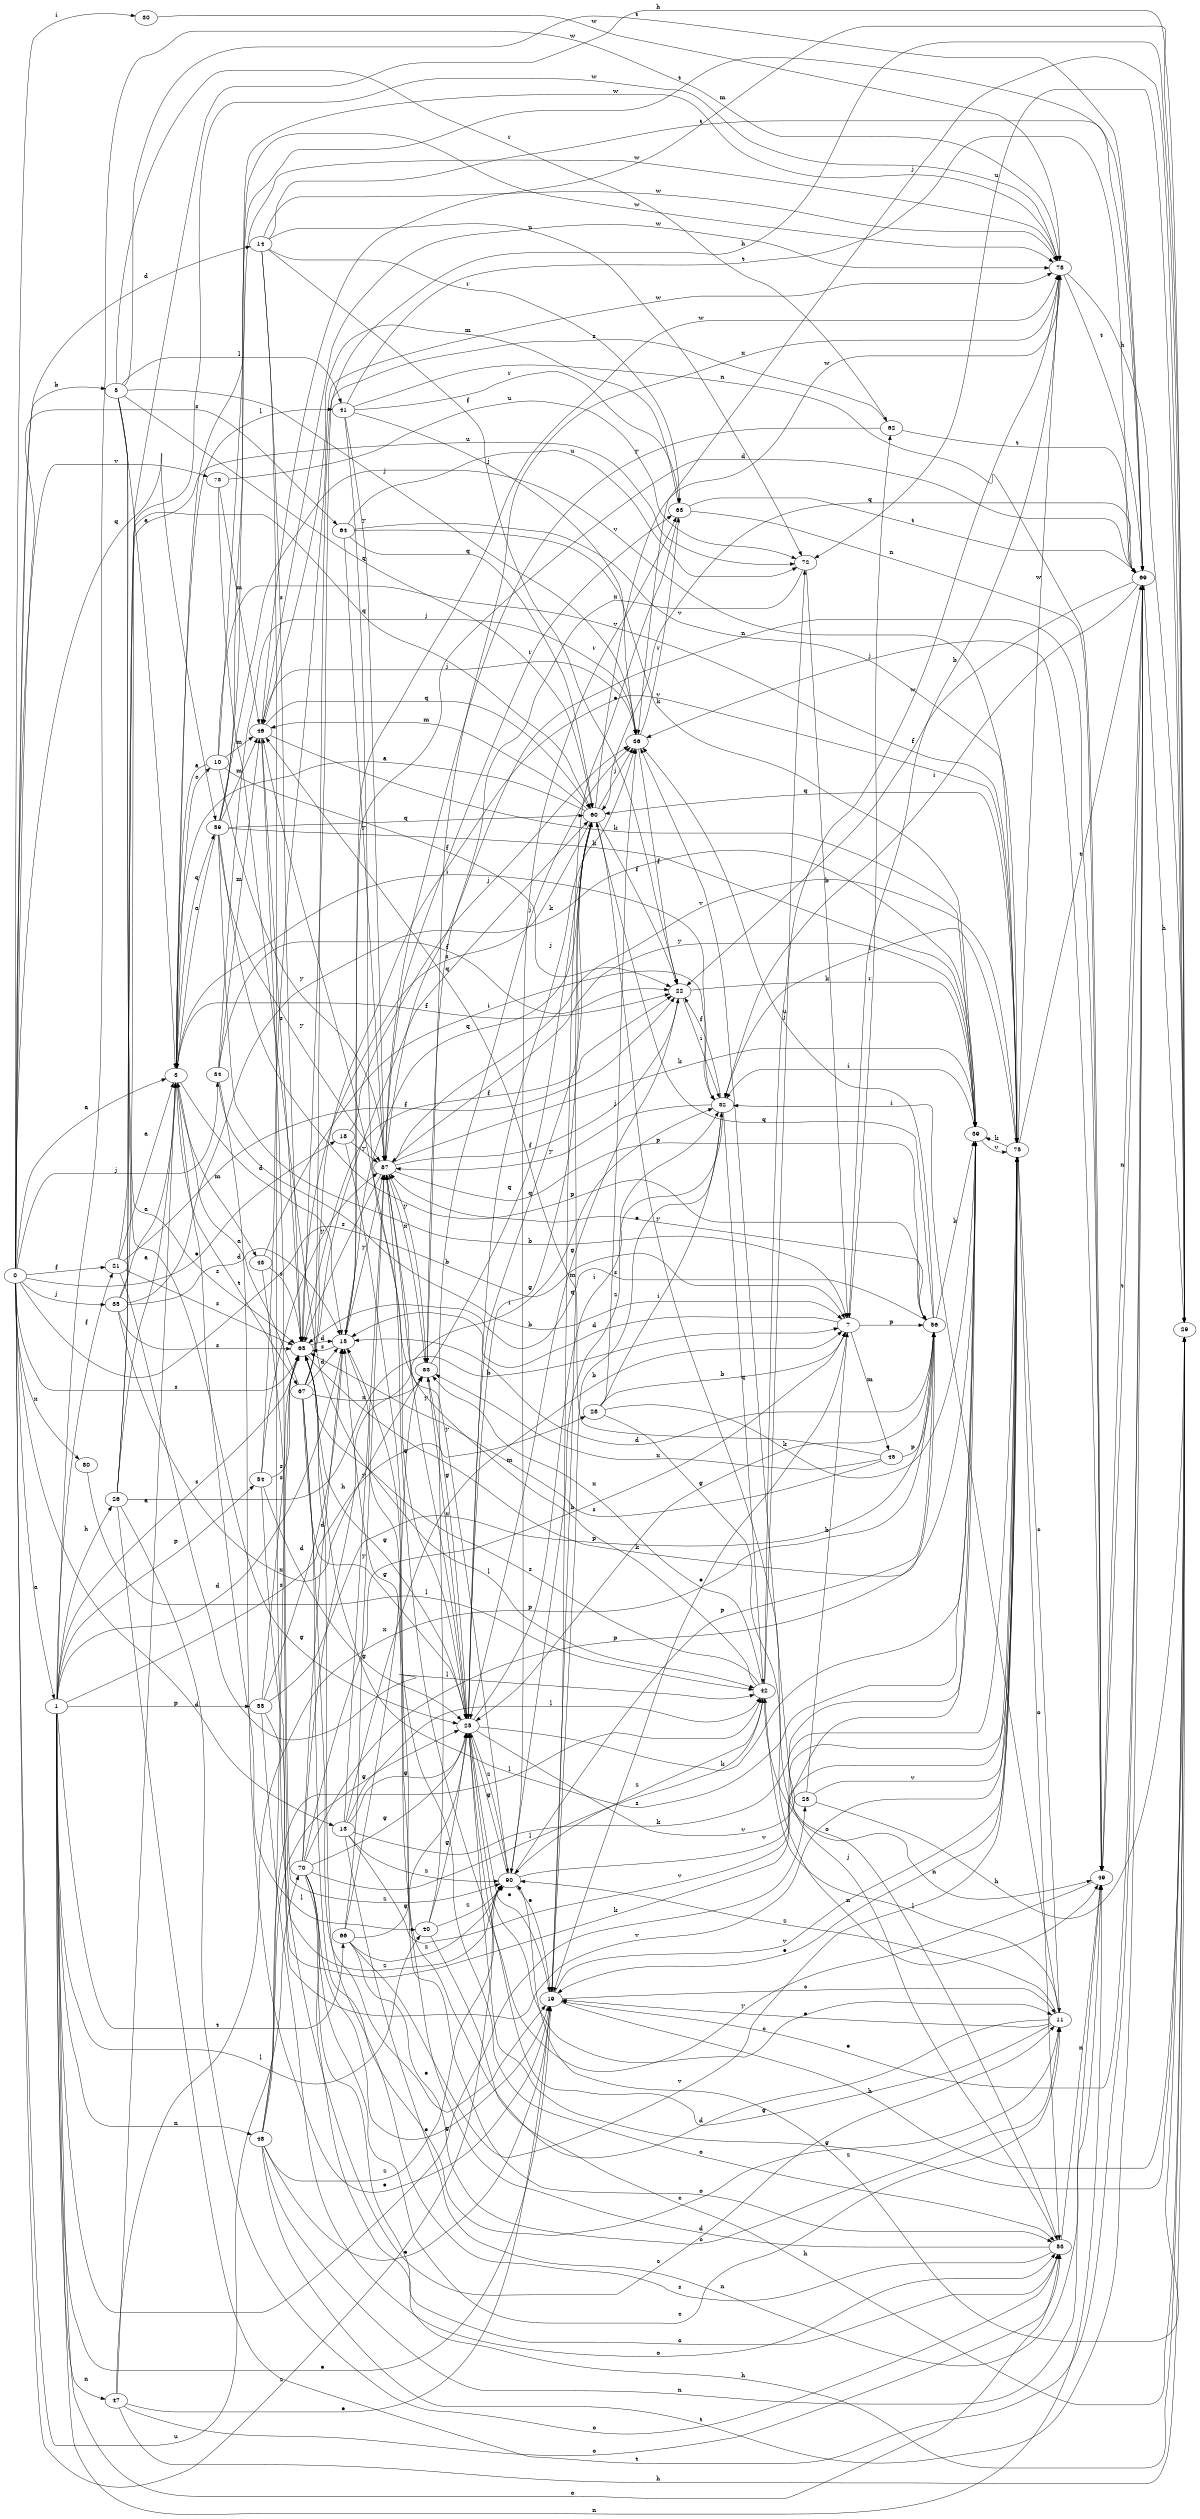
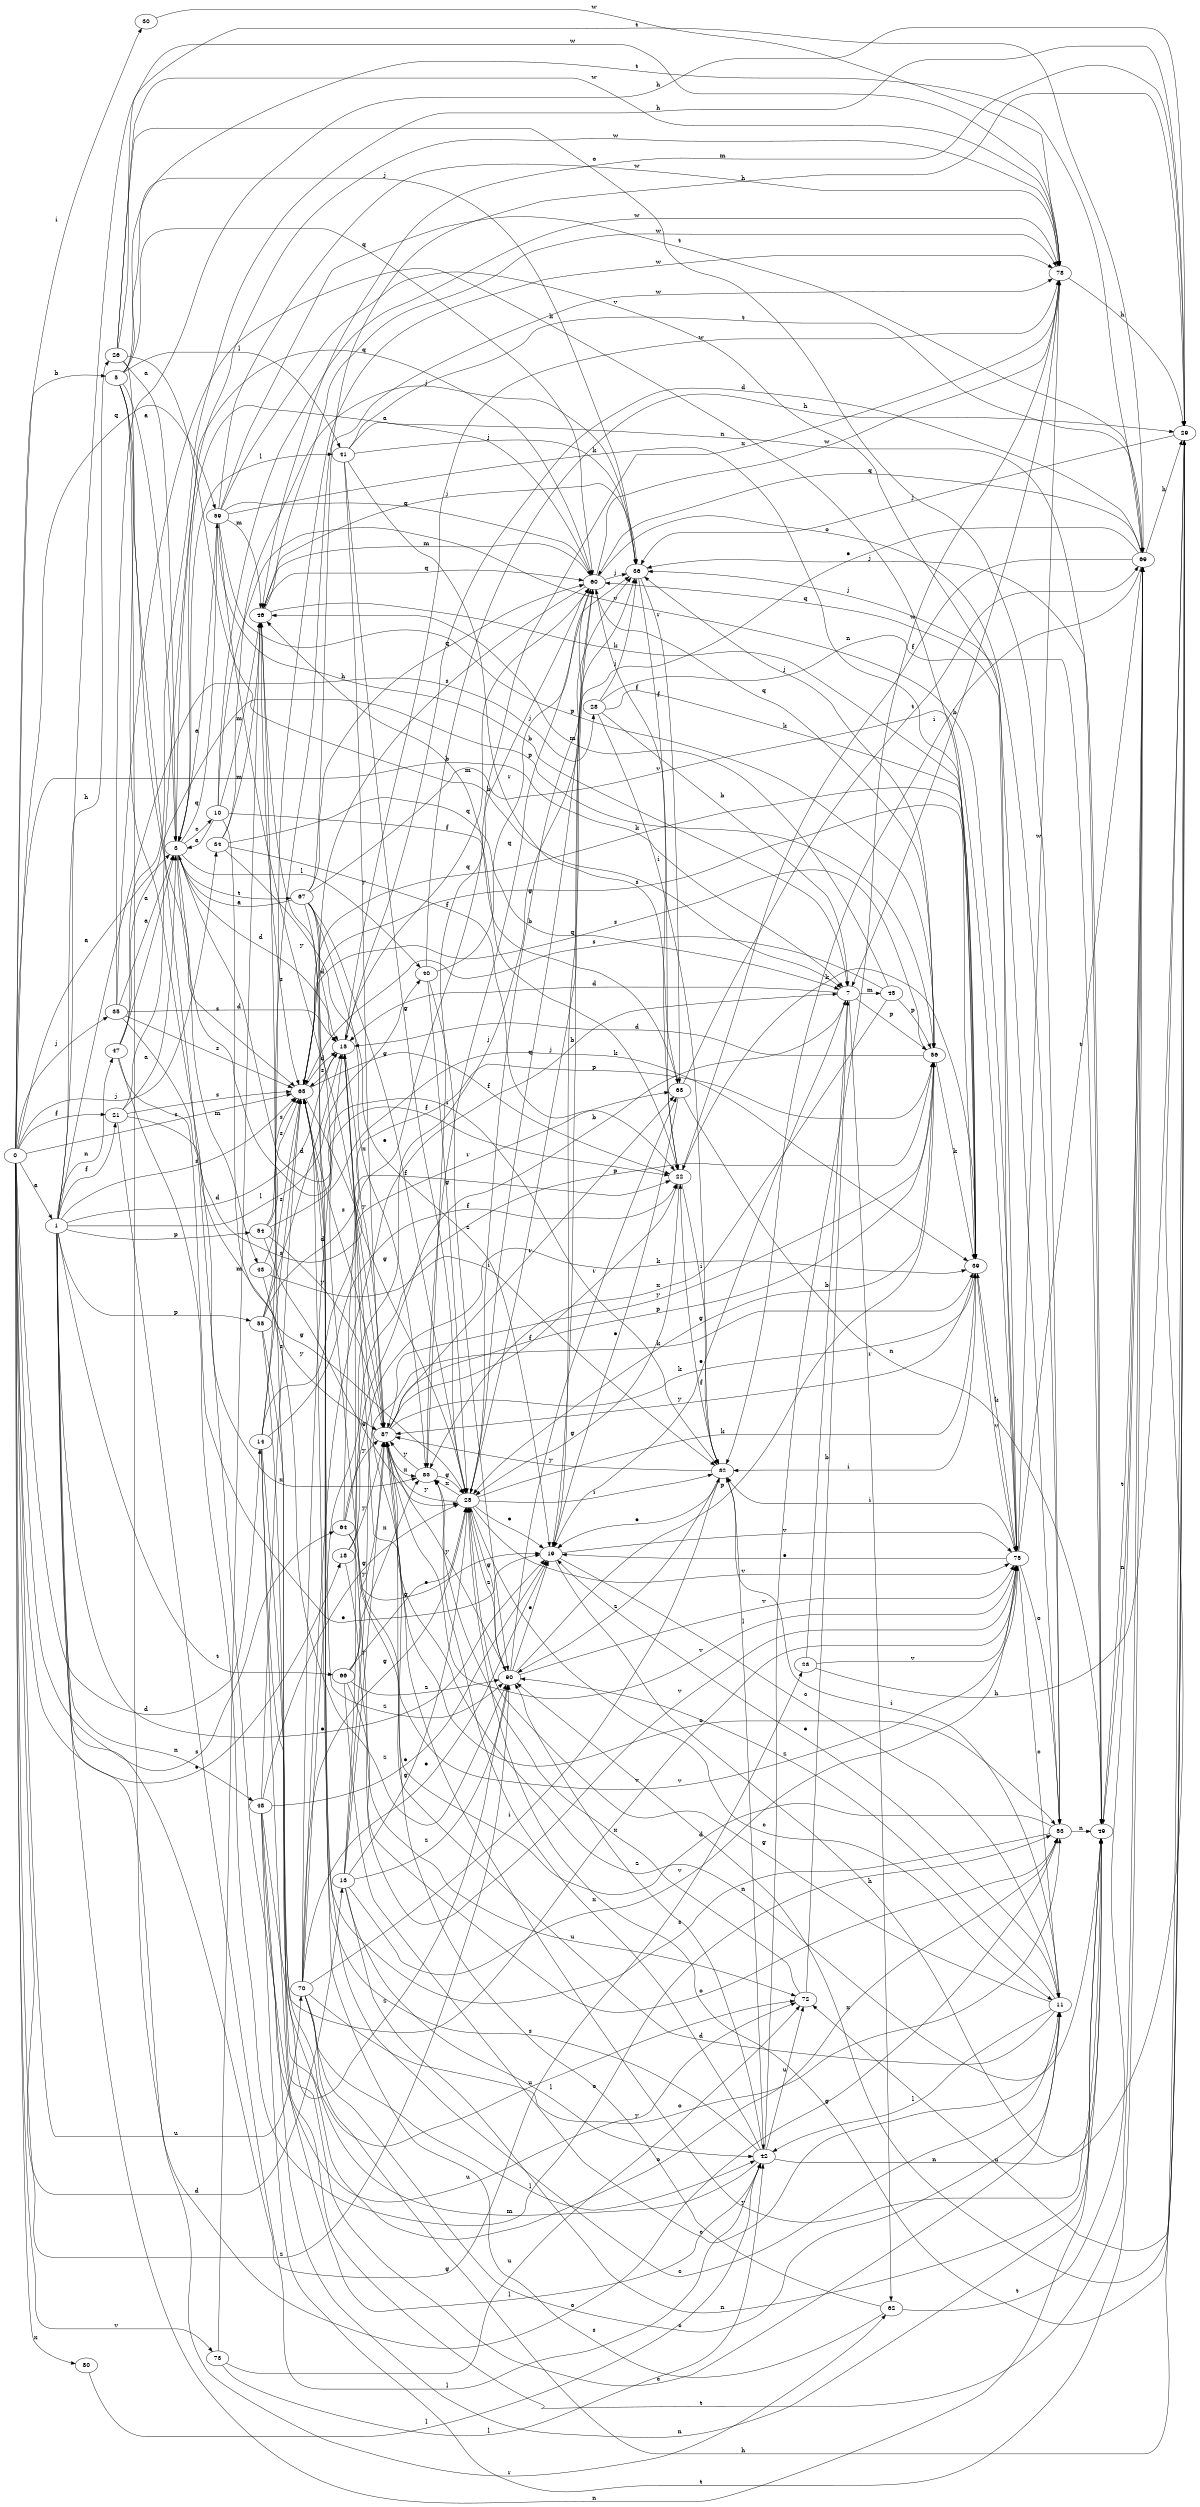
edge "78" -> "69": removed, label "t"
edge "32" -> "42": label "q" -> "l"
edge "29" -> "90": label "z" -> "x"
